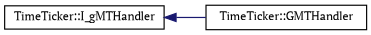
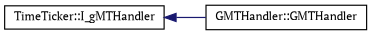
node "TimeTicker::GMTHandler": label "TimeTicker::GMTHandler" -> "GMTHandler::GMTHandler"
